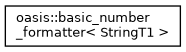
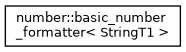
node "oasis::basic_number _formatter< StringT1 >": label "oasis::basic_number _formatter< StringT1 >" -> "number::basic_number _formatter< StringT1 >"
